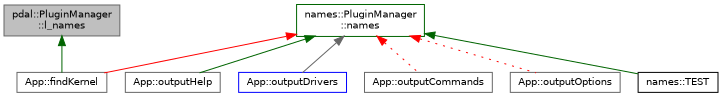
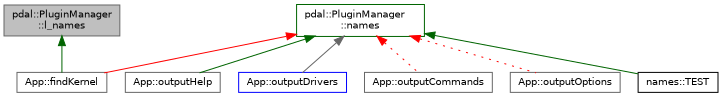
node "names::PluginManager ::names": label "names::PluginManager ::names" -> "pdal::PluginManager ::names"
